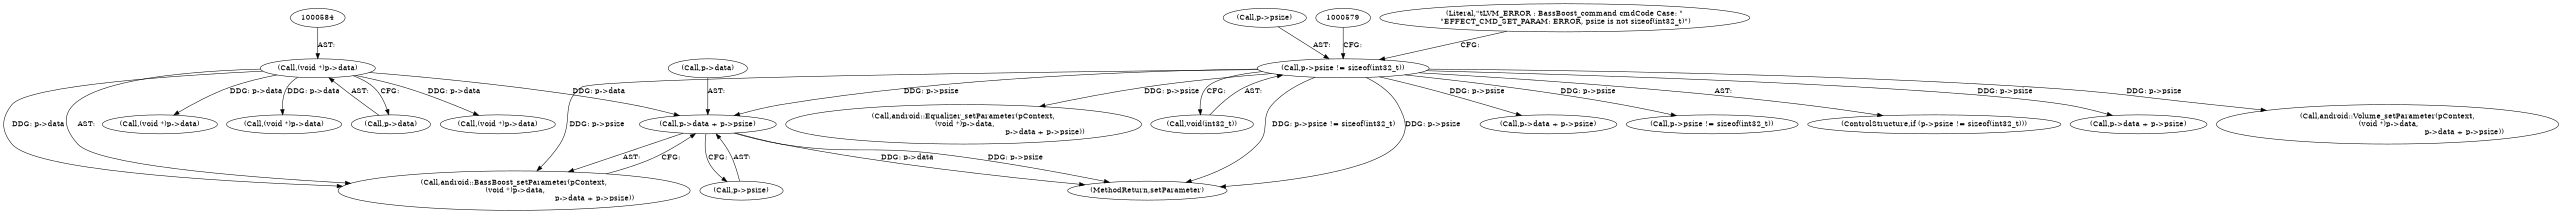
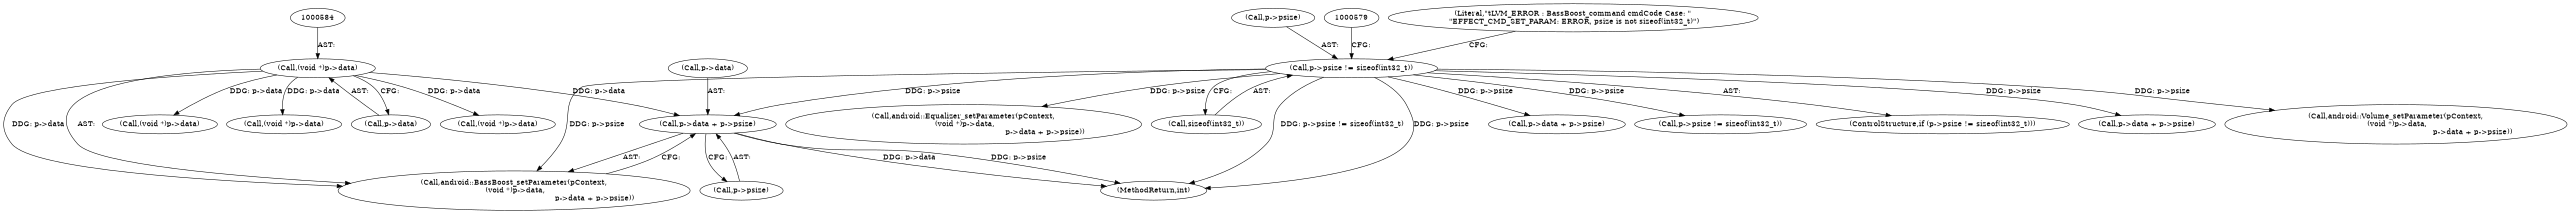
node "(Call,void(int32_t))": label "(Call,void(int32_t))" -> "(Call,sizeof(int32_t))"
node "(MethodReturn,setParameter)": label "(MethodReturn,setParameter)" -> "(MethodReturn,int)"
